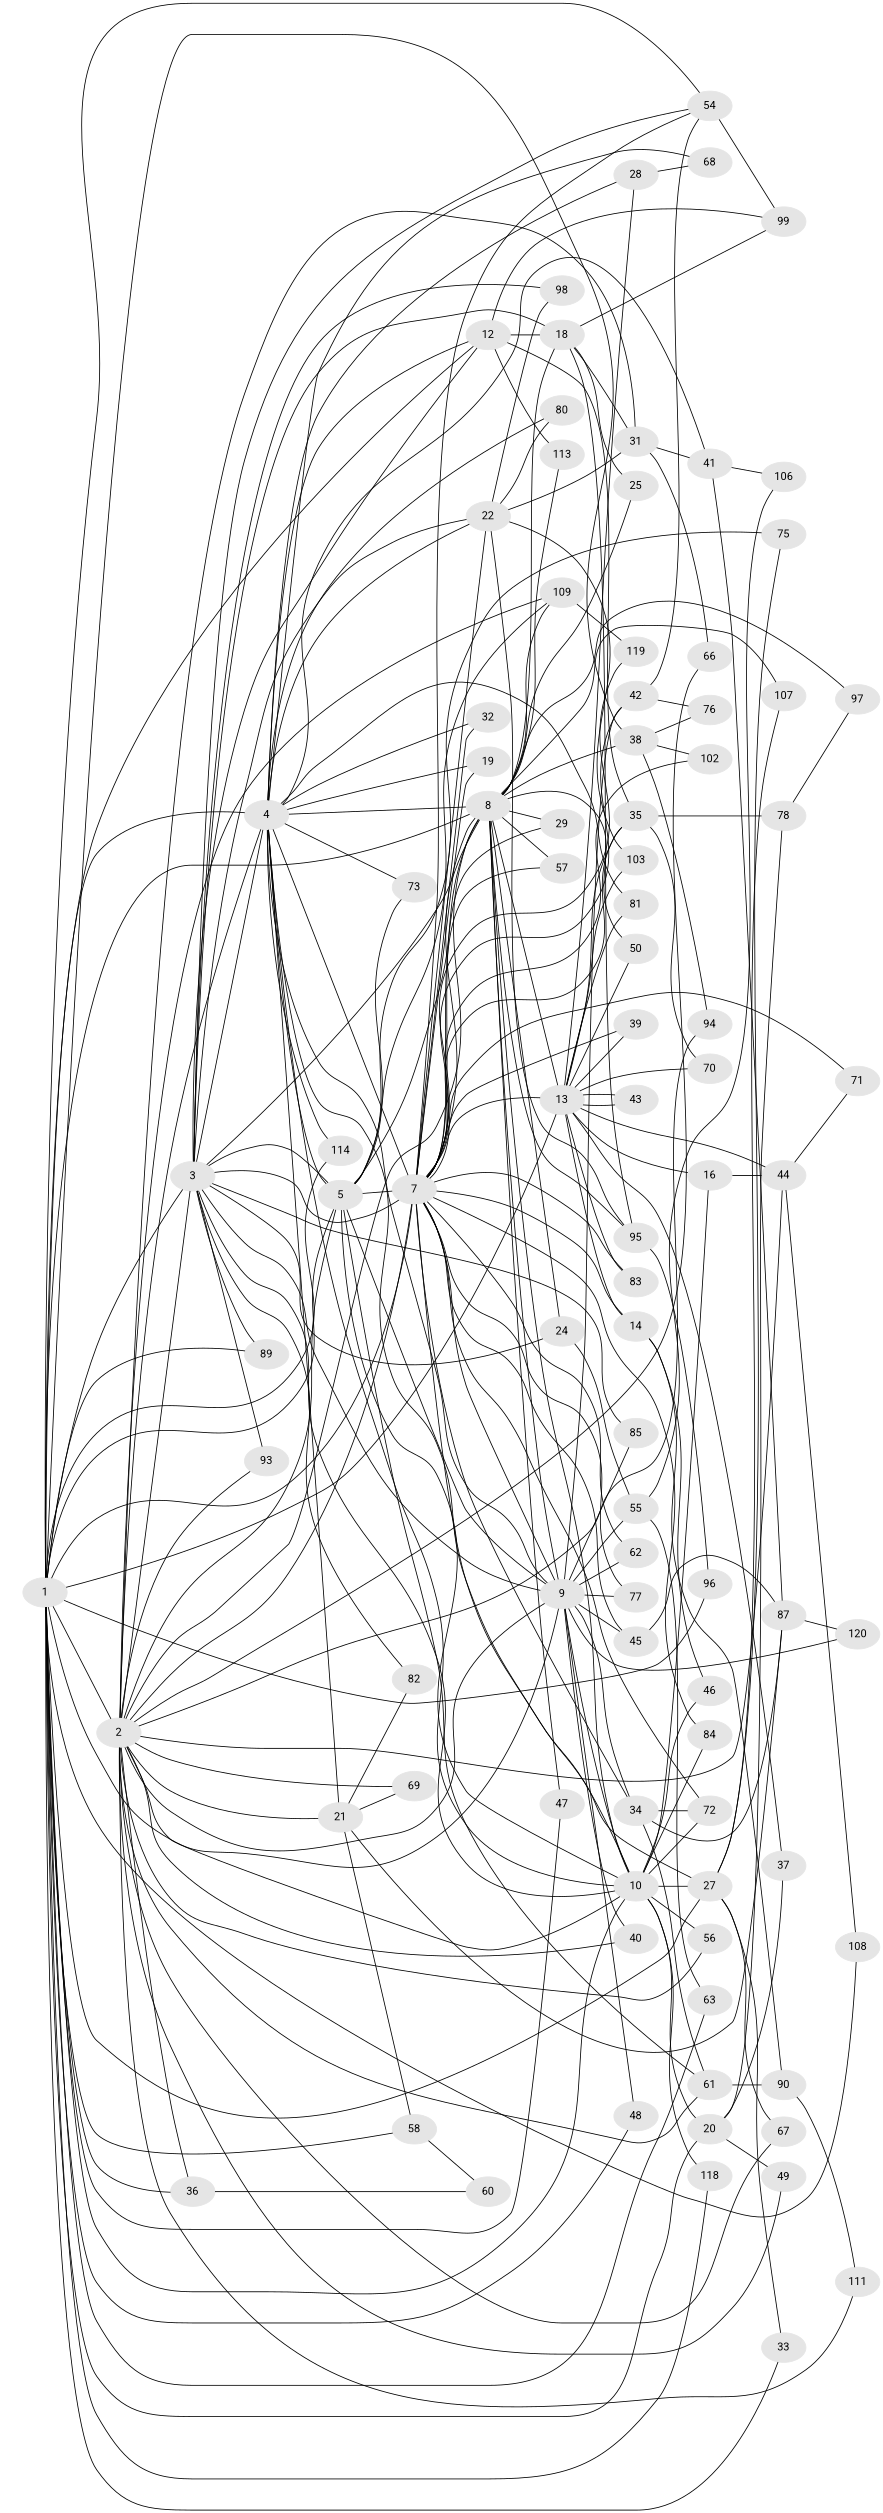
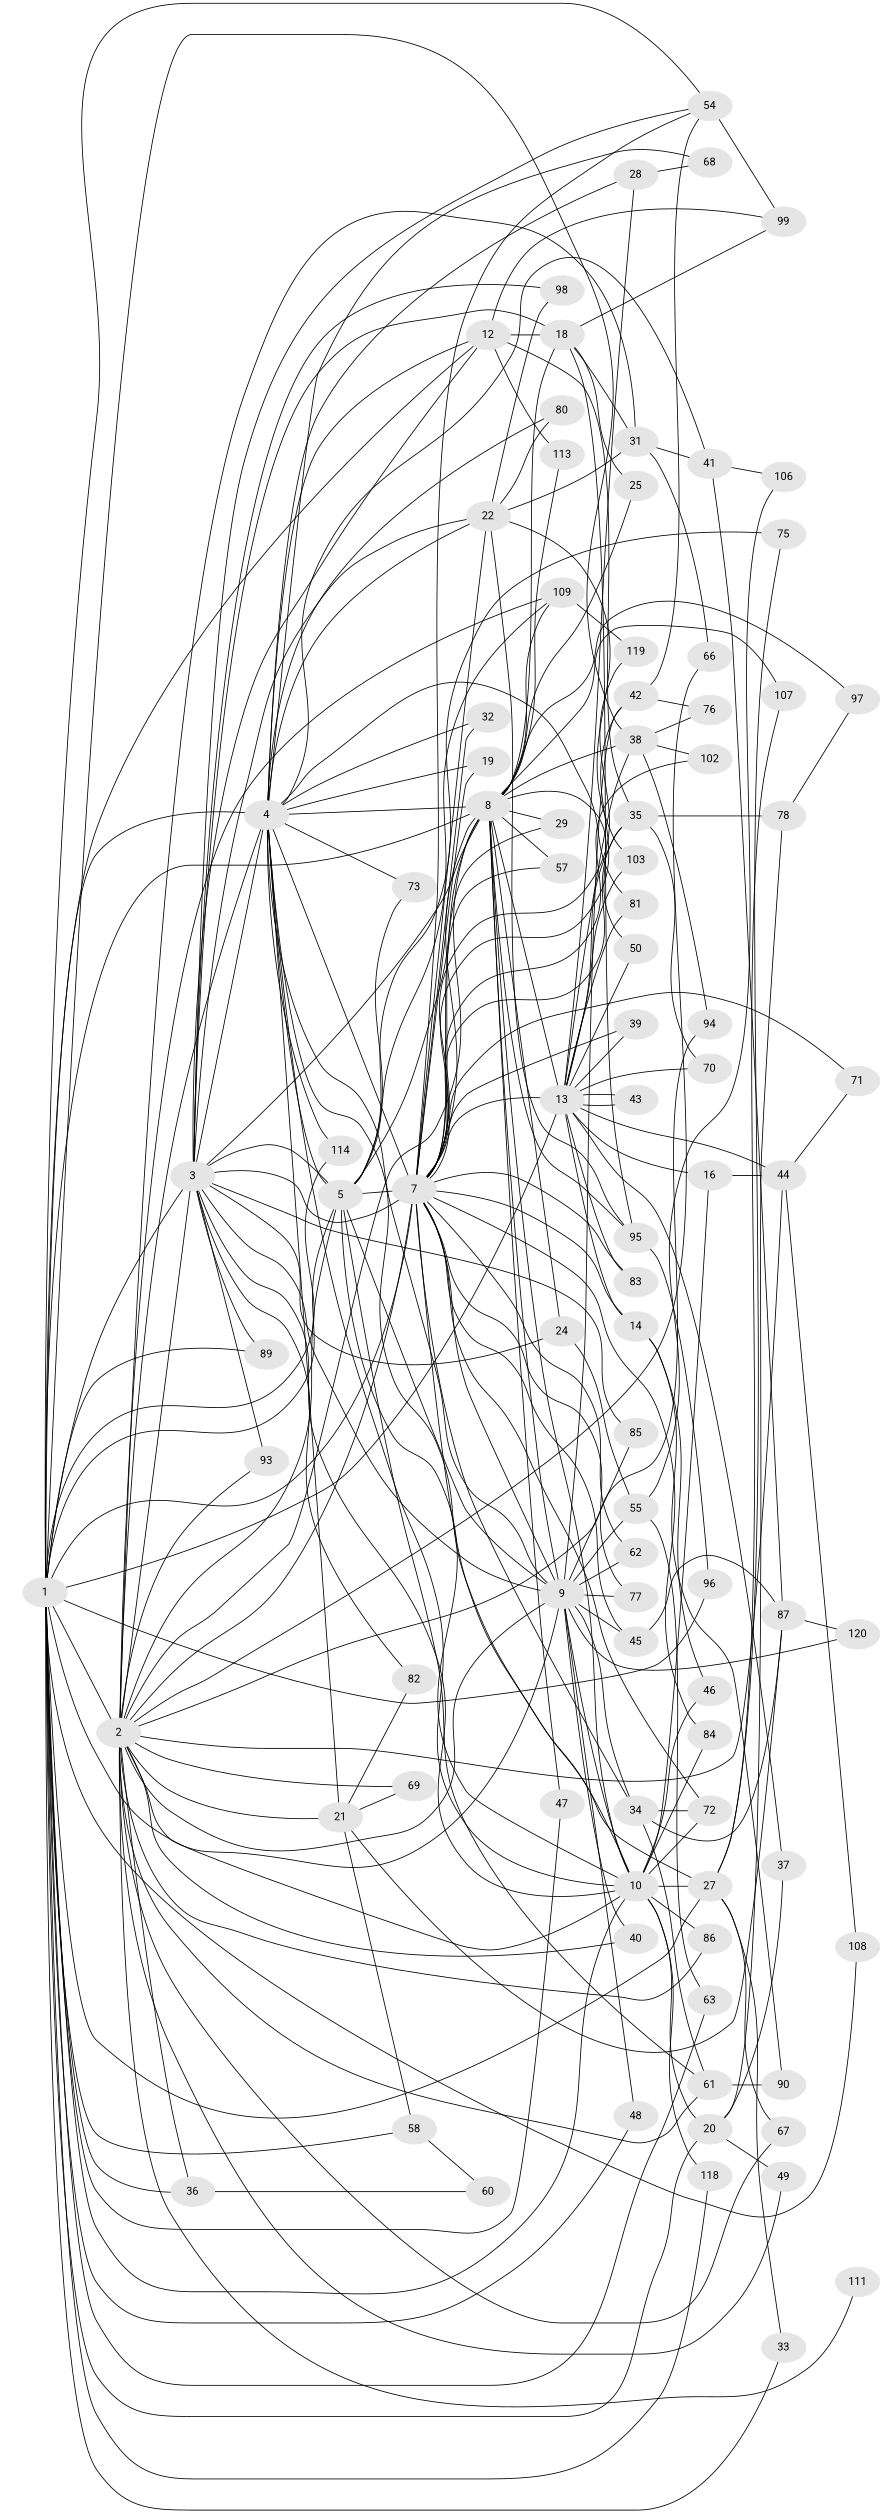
edge "38" -- "13": added
node "56": label "56" -> "86"
edge "90" -- "111": removed
